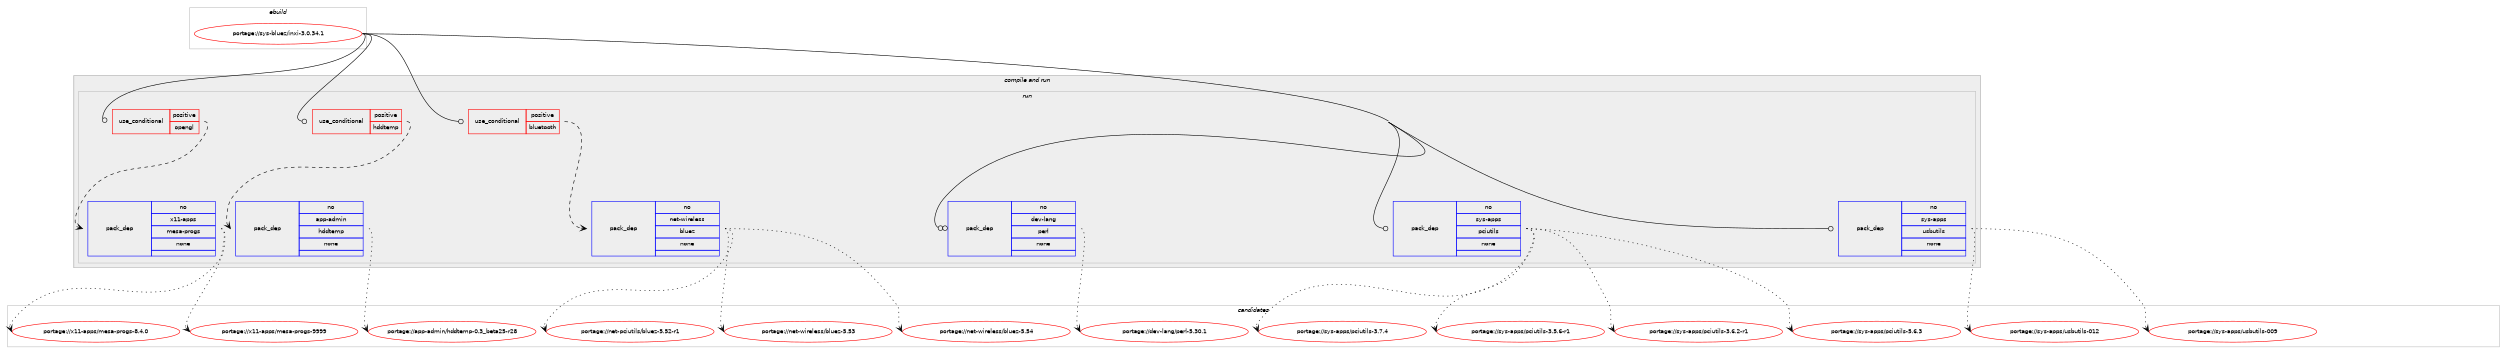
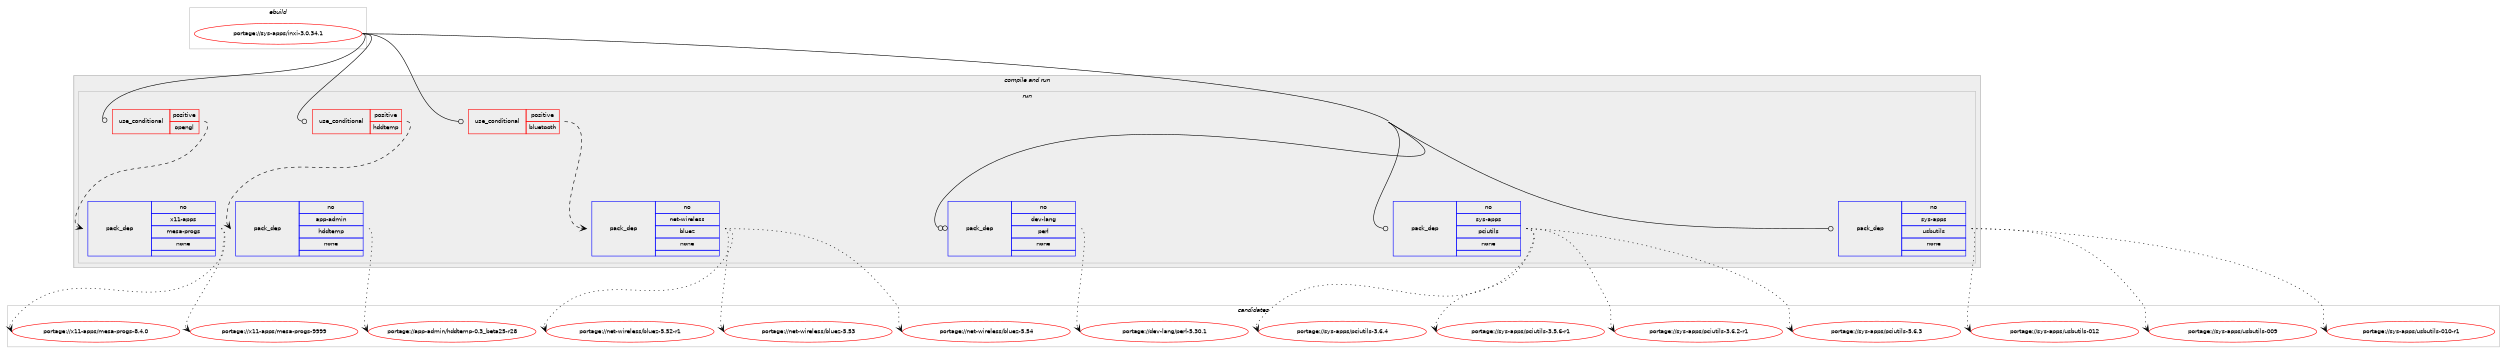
node "portage://sys-bluez/inxi-3.0.34.1": label "portage://sys-bluez/inxi-3.0.34.1" -> "portage://sys-apps/inxi-3.0.34.1"
node "portage://net-pciutils/bluez-5.52-r1": label "portage://net-pciutils/bluez-5.52-r1" -> "portage://net-wireless/bluez-5.52-r1"
node "portage://sys-apps/pciutils-3.7.4": label "portage://sys-apps/pciutils-3.7.4" -> "portage://sys-apps/pciutils-3.6.4"
node "portage://sys-apps/usbutils-010-r1": added
